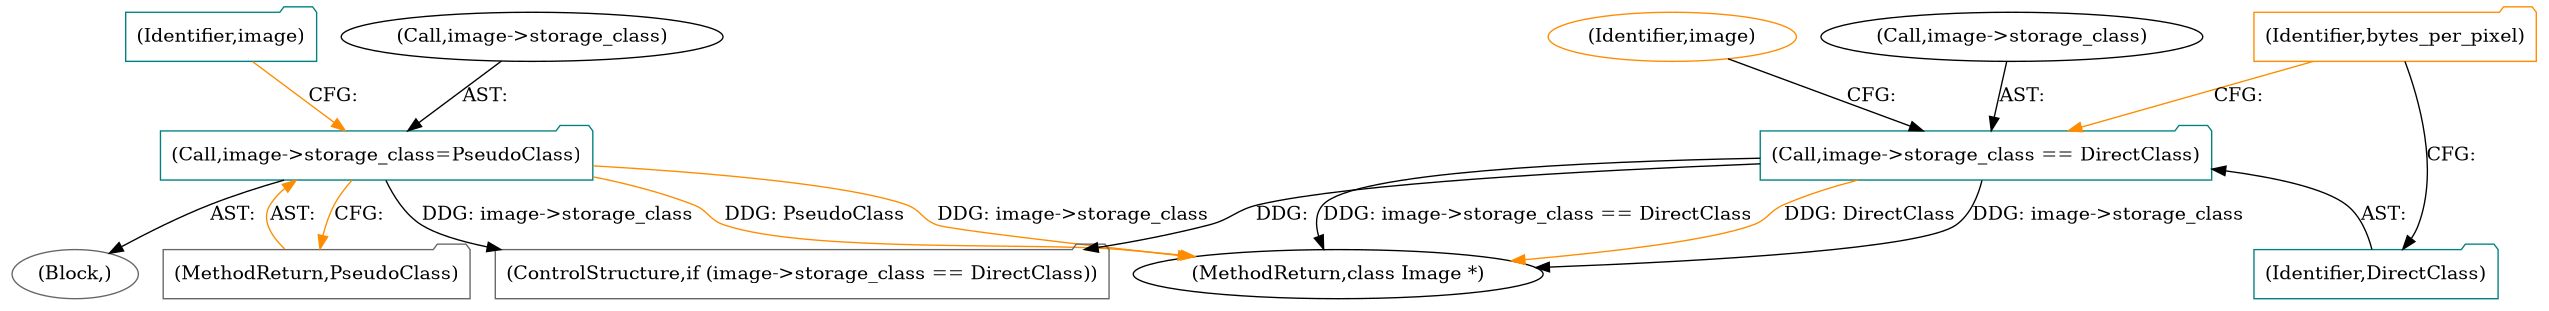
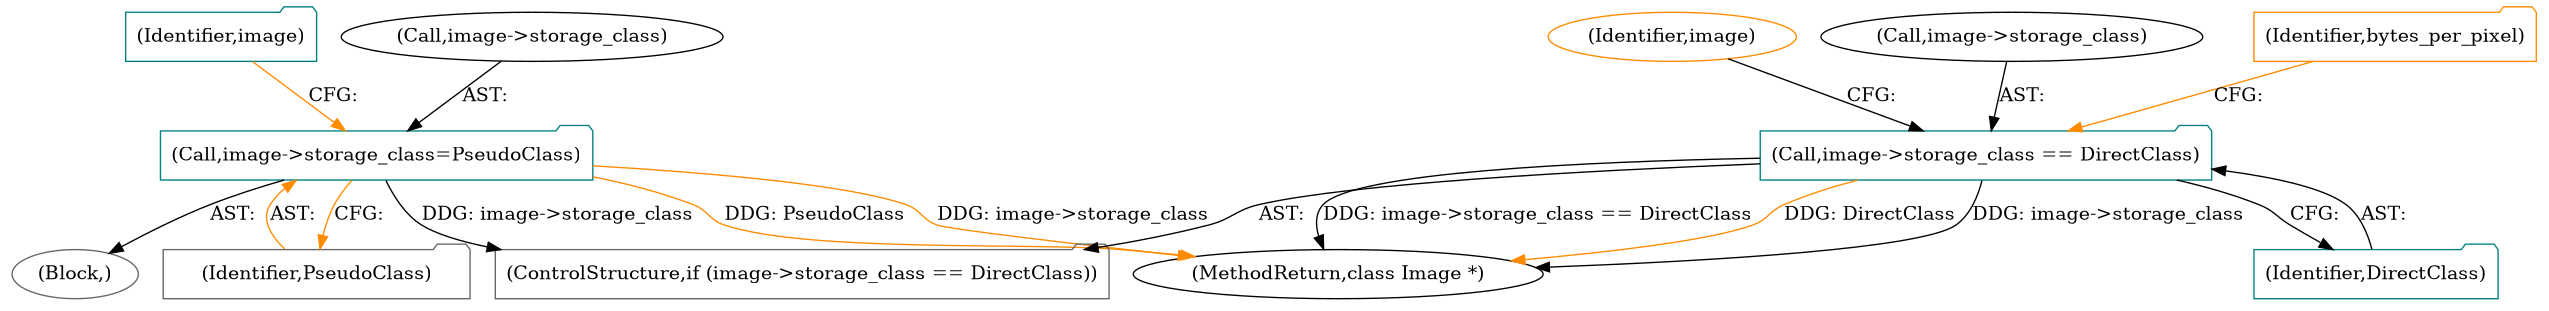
edge "(Identifier,bytes_per_pixel)" -> "(Identifier,DirectClass)": now "(Call,image->storage_class == DirectClass)" -> "(Identifier,DirectClass)"
edge "(Call,image->storage_class == DirectClass)" -> "(ControlStructure,if (image->storage_class == DirectClass))": label "DDG: " -> "AST: "
node "(MethodReturn,PseudoClass)": label "(MethodReturn,PseudoClass)" -> "(Identifier,PseudoClass)"
